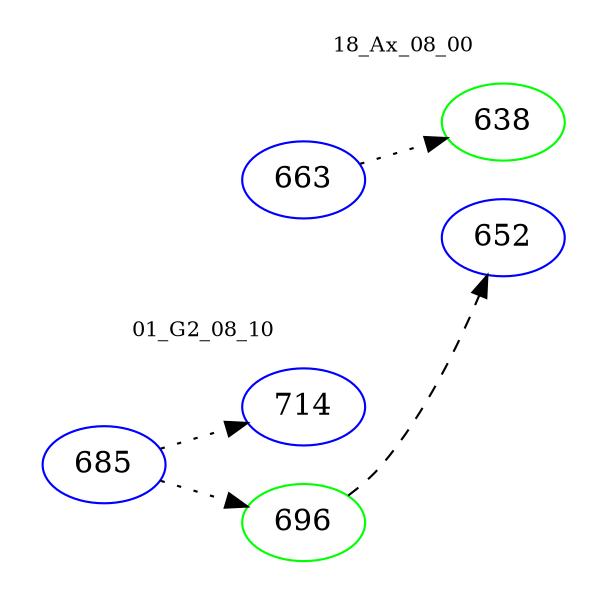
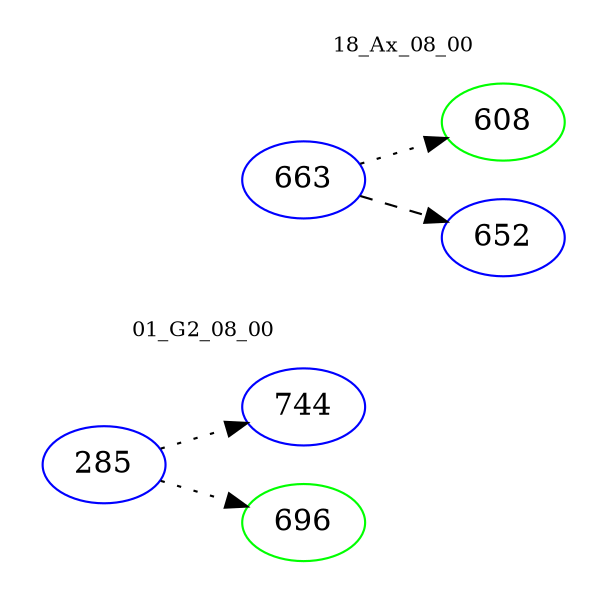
node "638": label "638" -> "608"
cluster "01_G2_08_10": label "01_G2_08_10" -> "01_G2_08_00"
edge "696" -> "652": now "663" -> "652"
node "714": label "714" -> "744"
node "685": label "685" -> "285"
